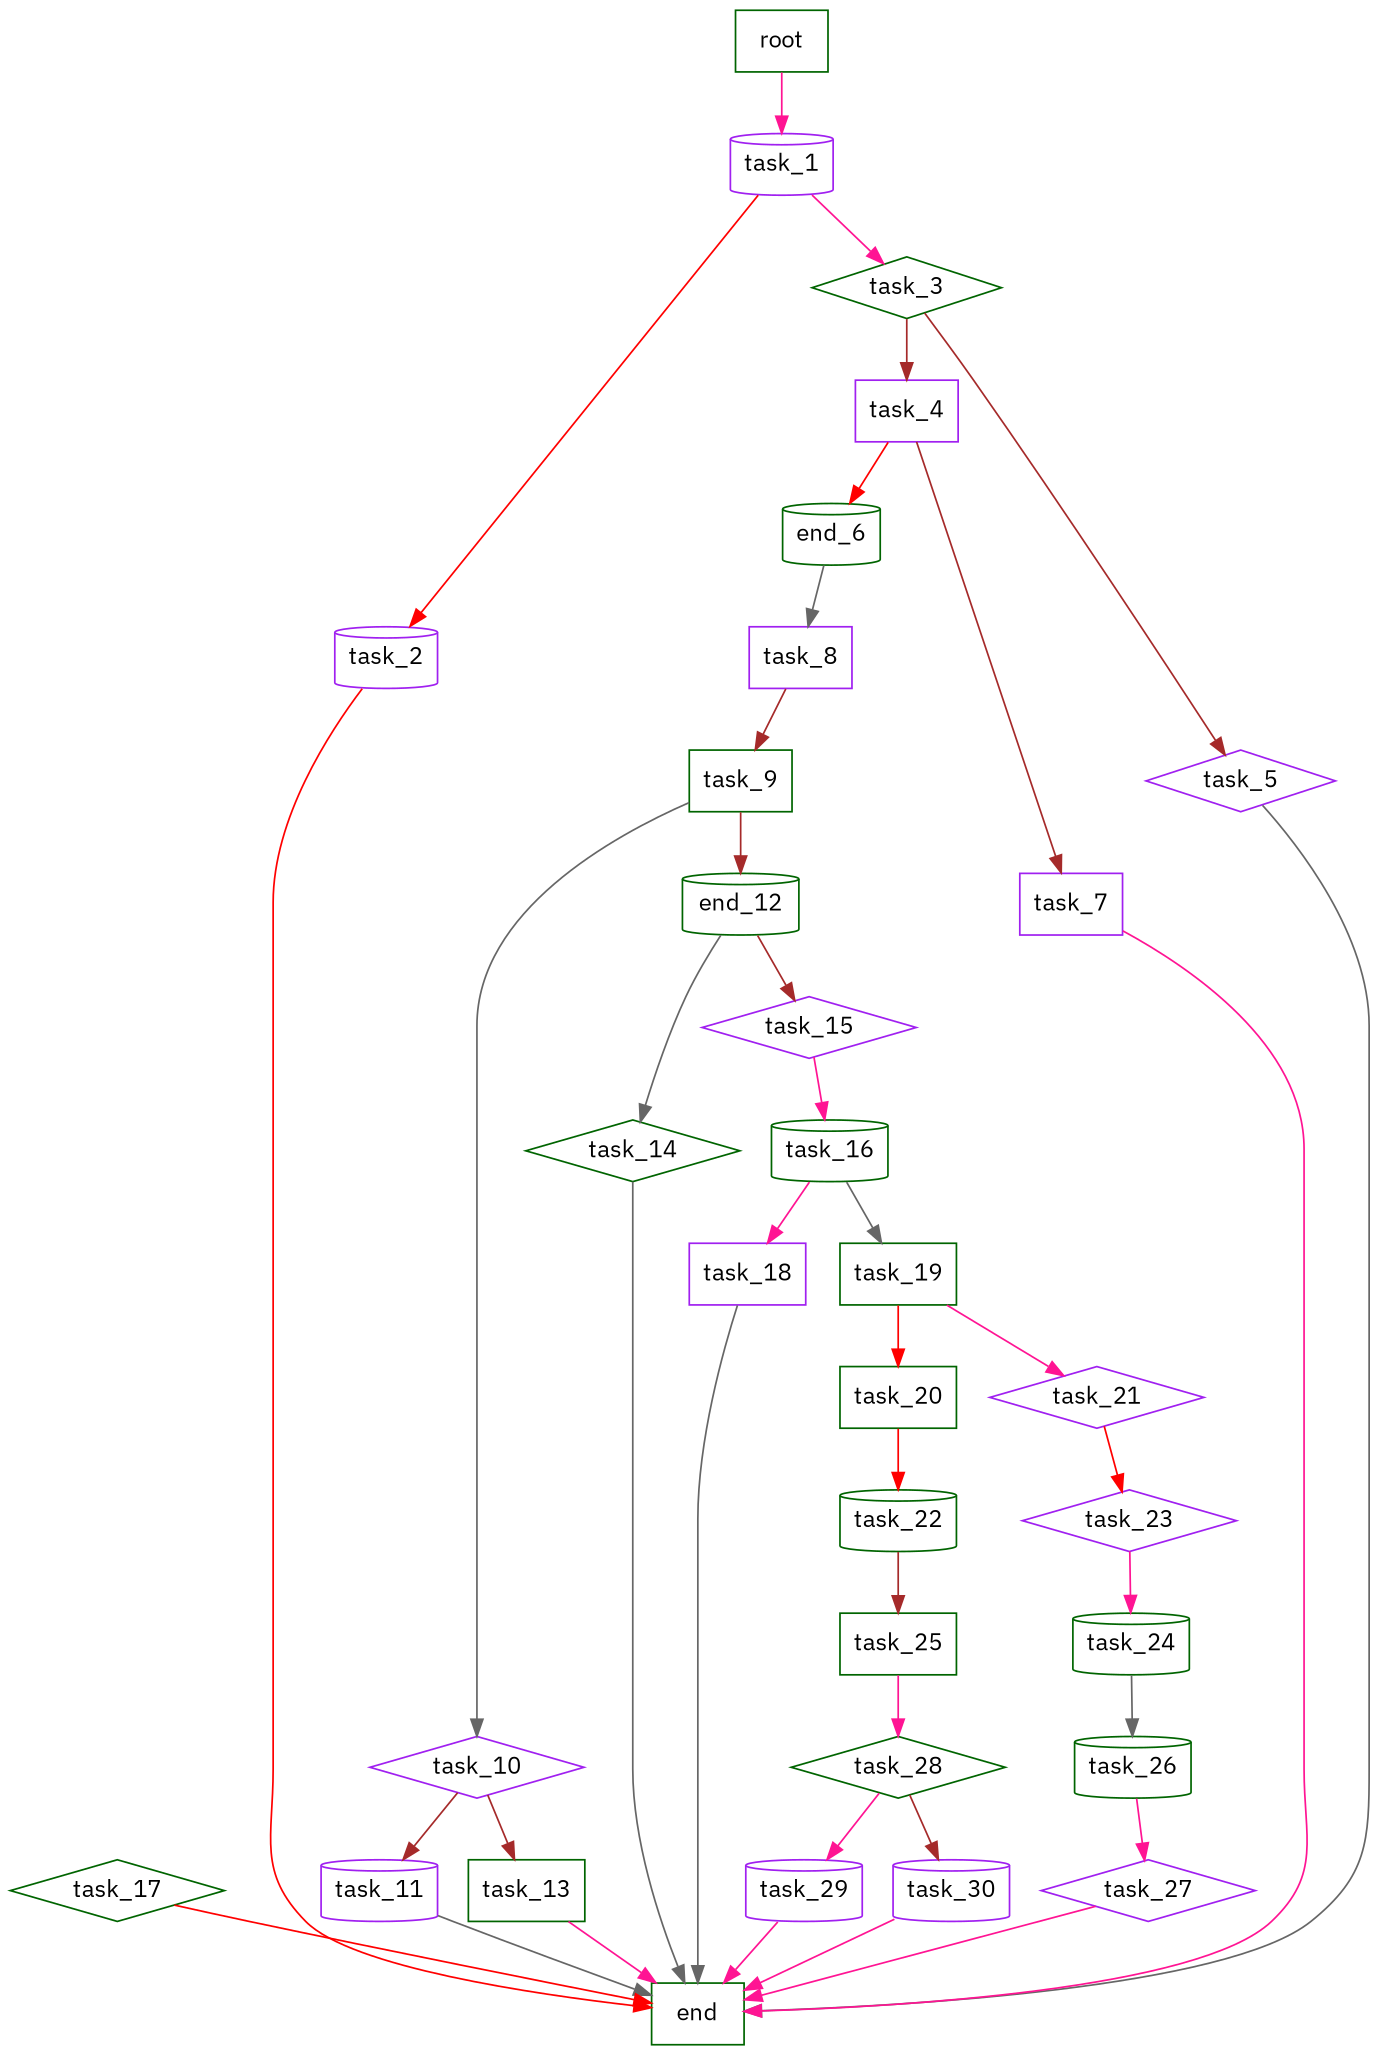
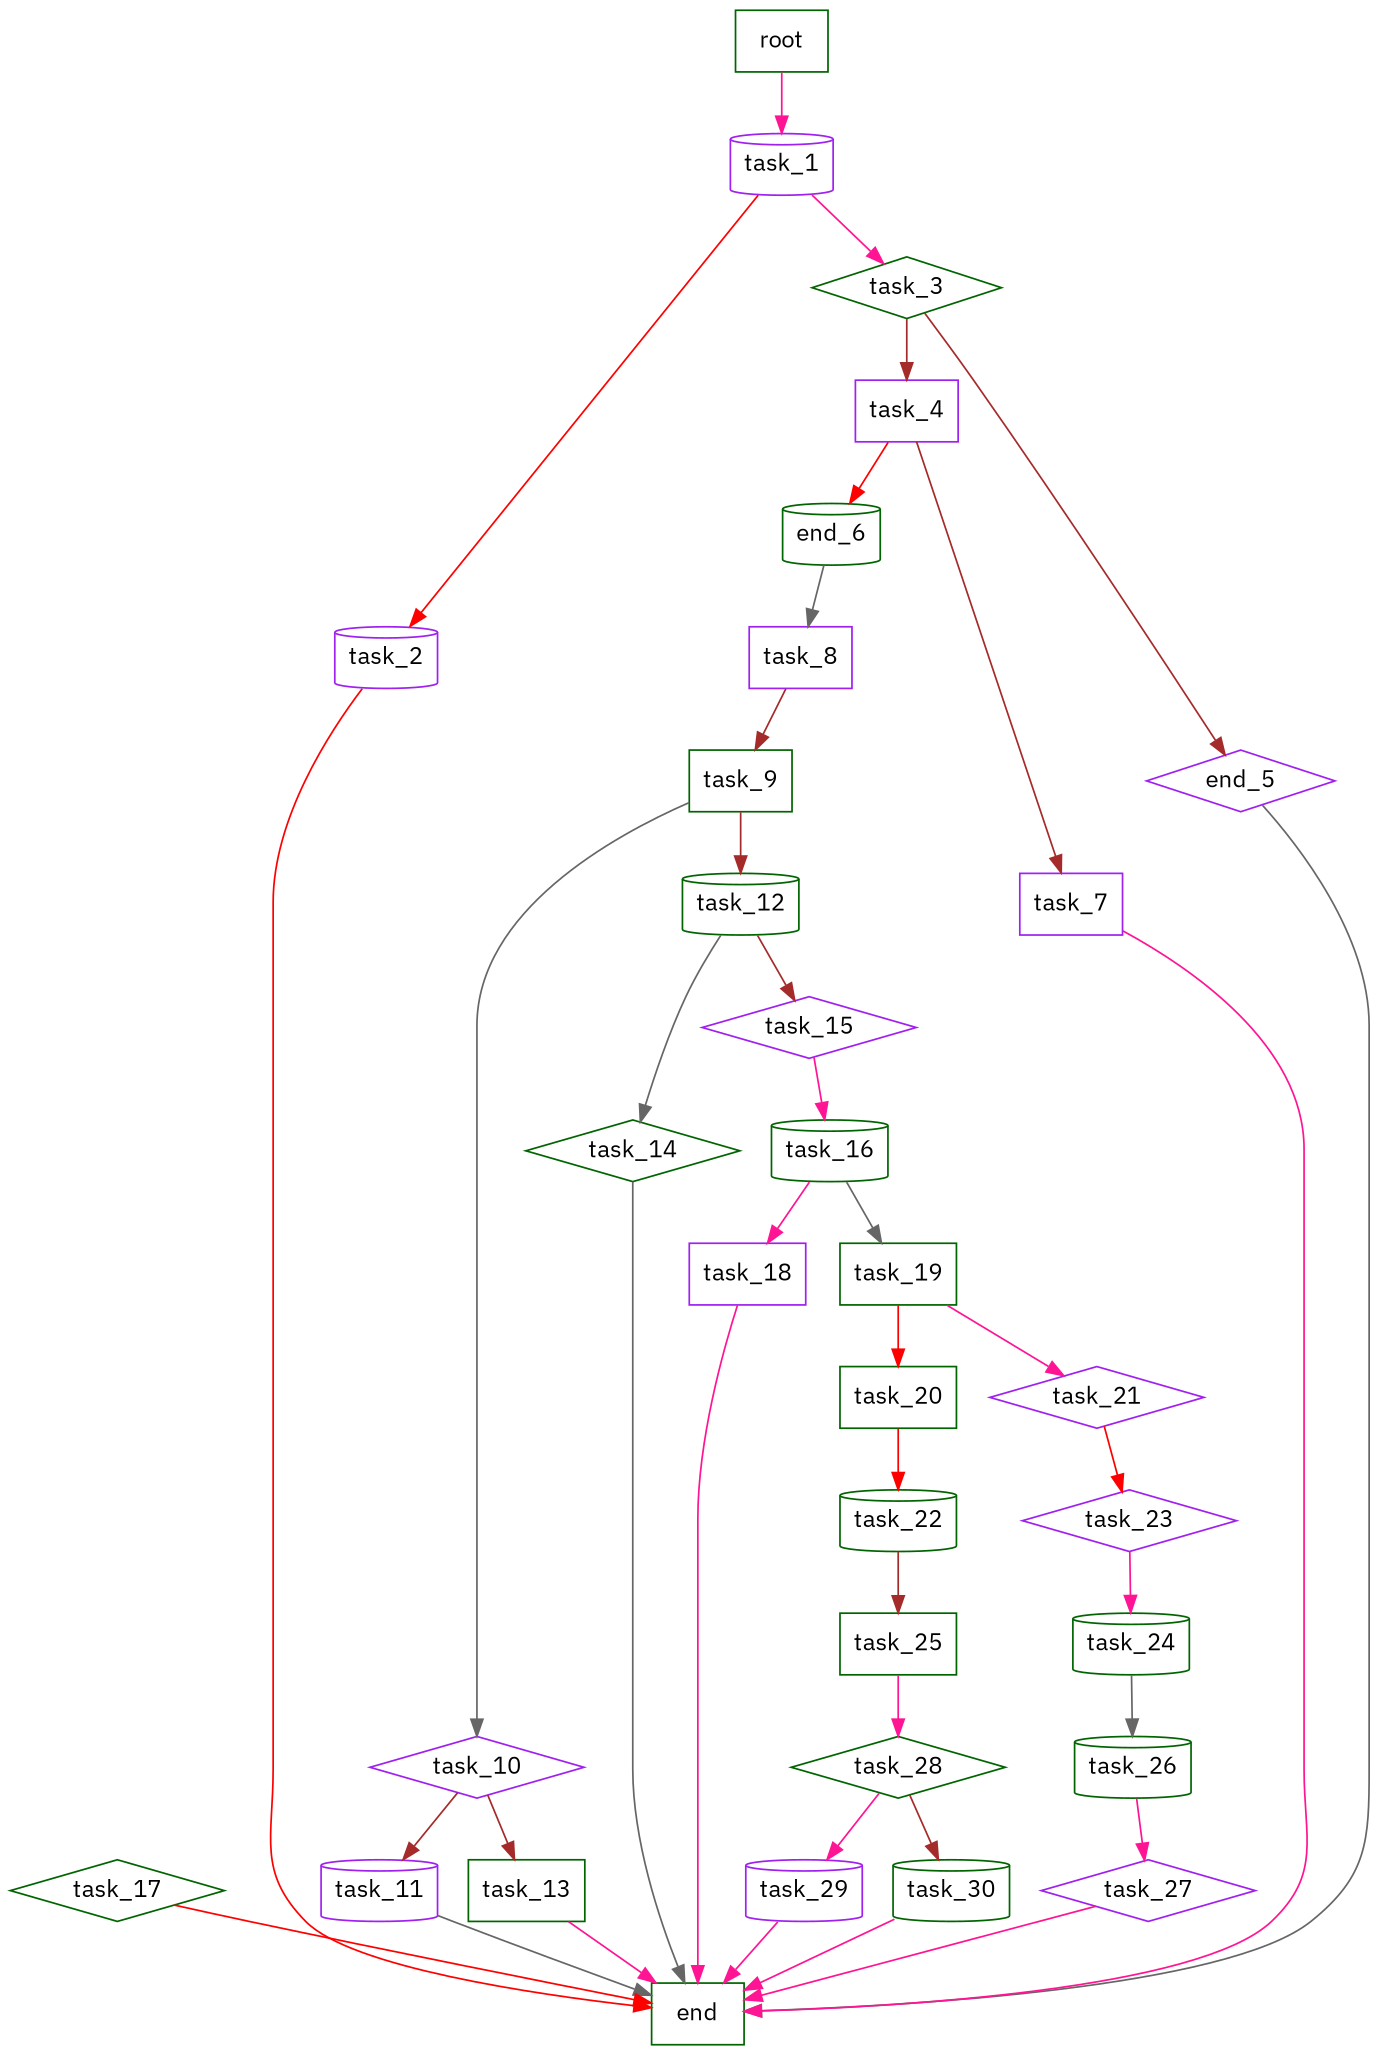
node "task_5": label "task_5" -> "end_5"
node "end_12": label "end_12" -> "task_12"
edge "task_18" -> "end": color gray40 -> deeppink
node "task_30": color purple -> darkgreen
